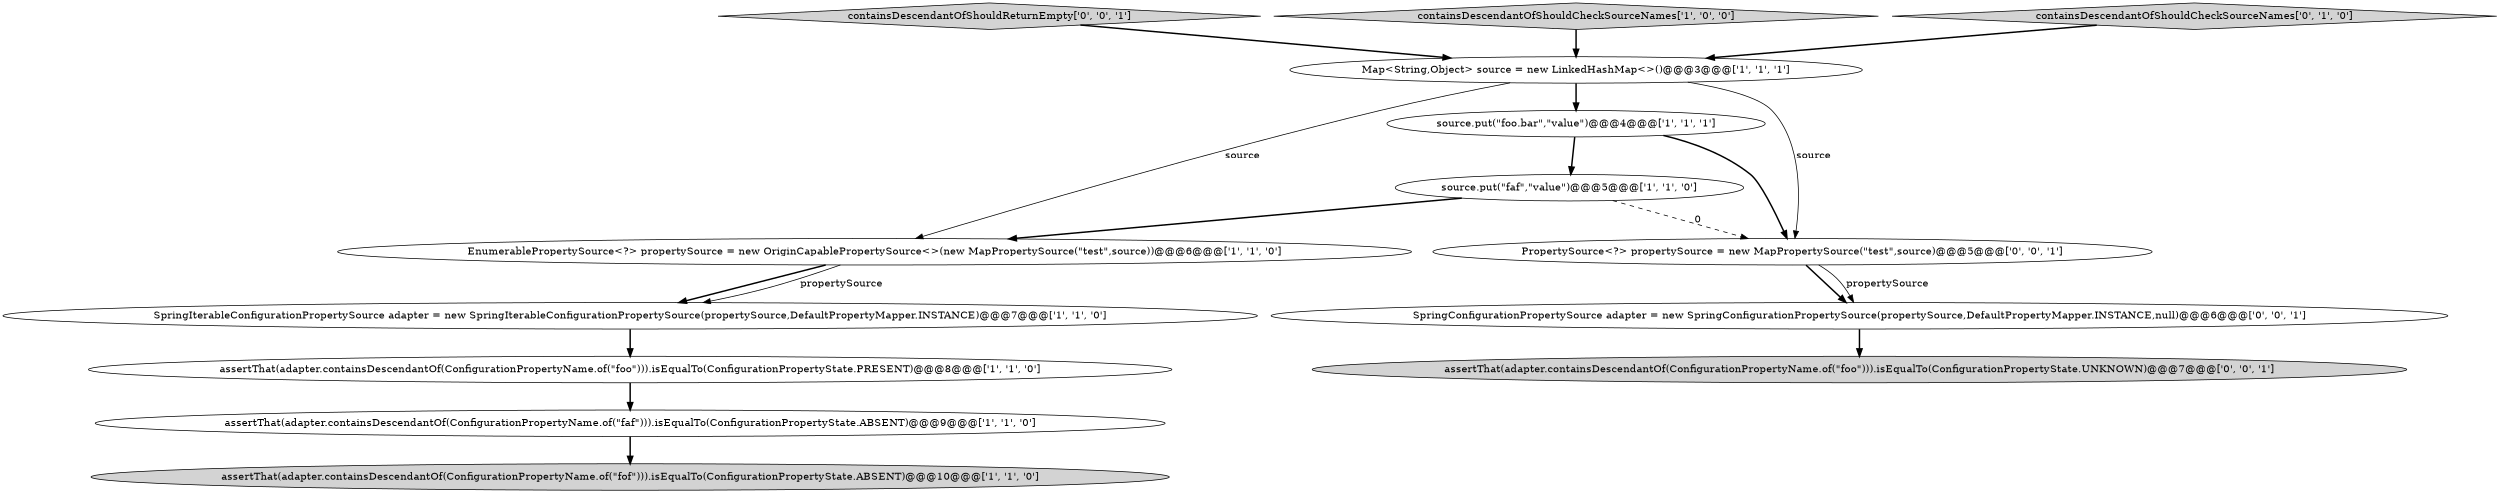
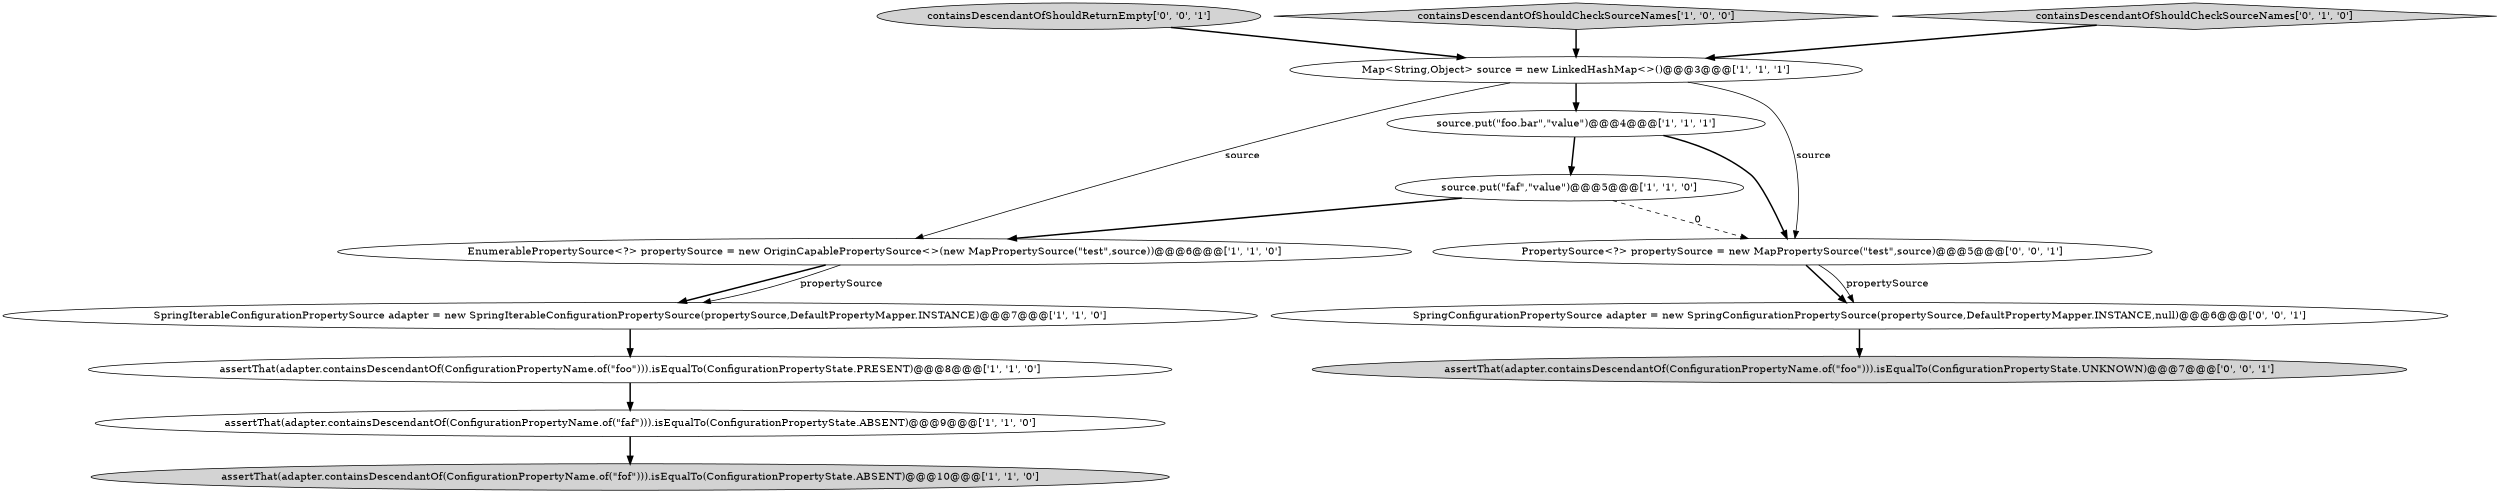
node "containsDescendantOfShouldReturnEmpty['0', '0', '1']": shape diamond -> ellipse
